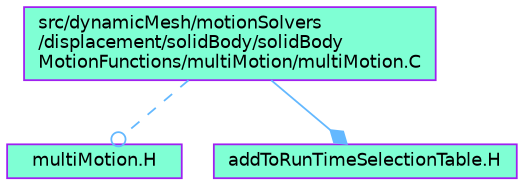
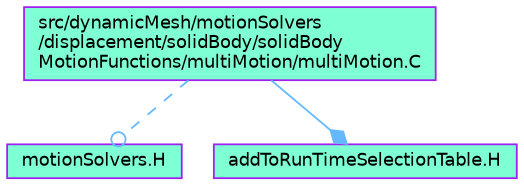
node "multiMotion.H": label "multiMotion.H" -> "motionSolvers.H"
